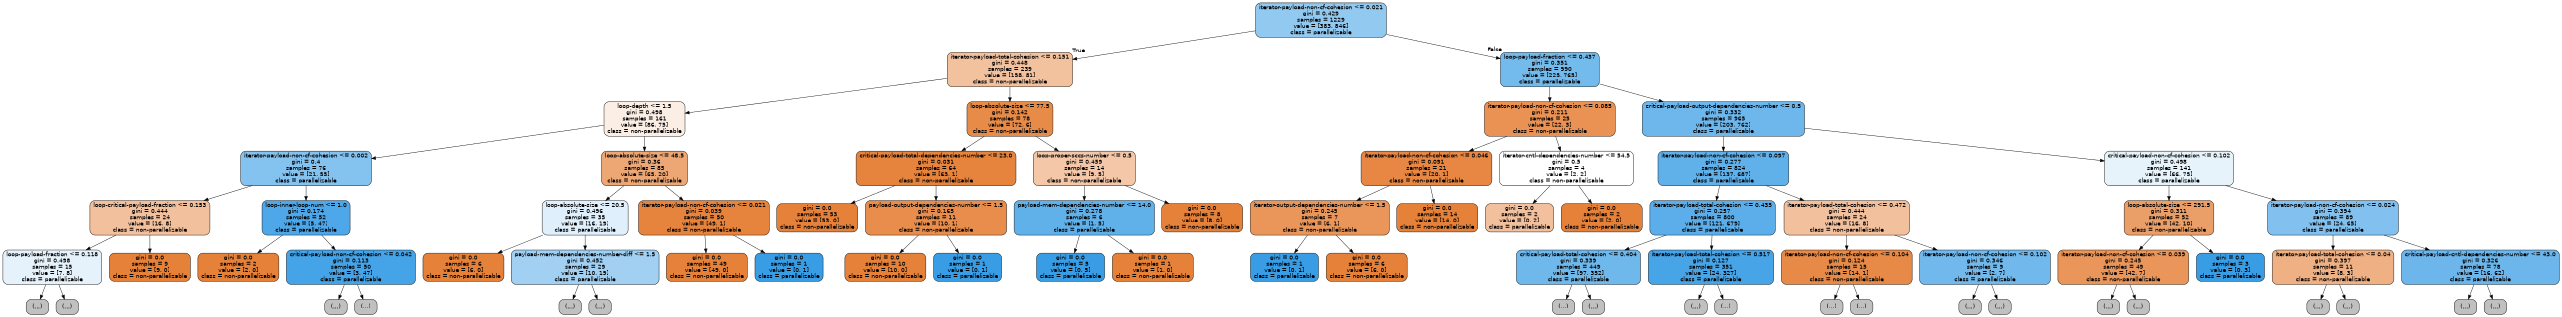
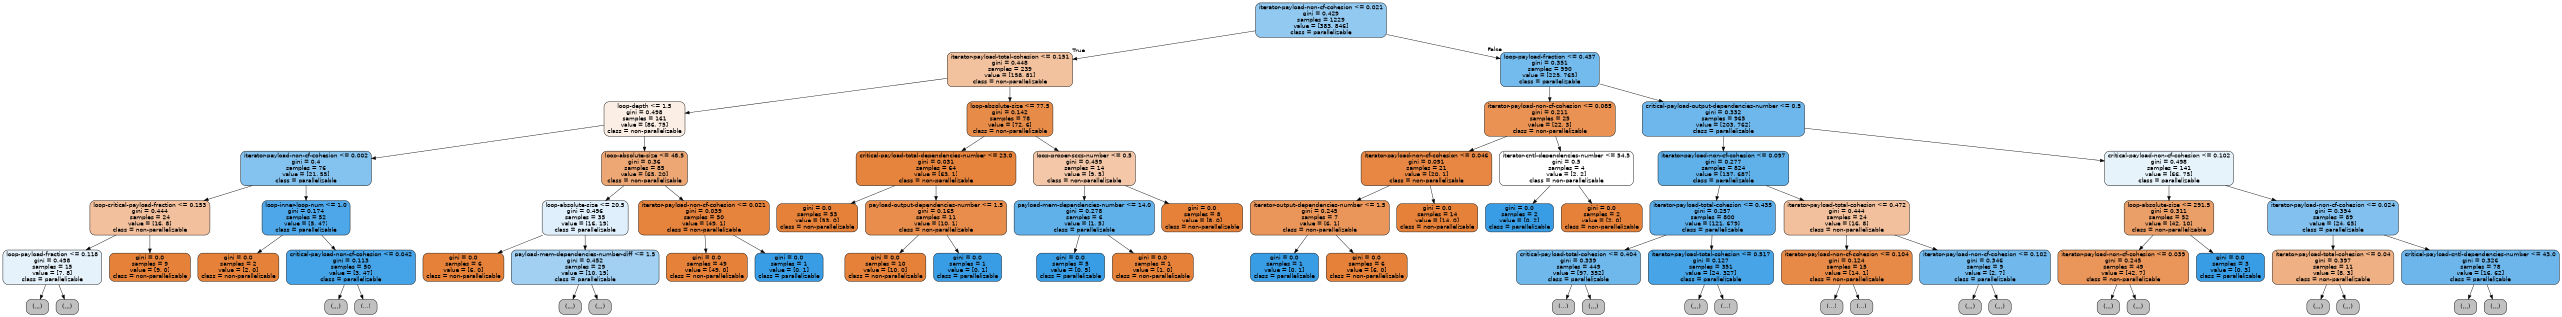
node "gini = 0.0 samples = 2 value = [0, 2] class = parallelizable": fillcolor #e581397f -> #399de5ff
